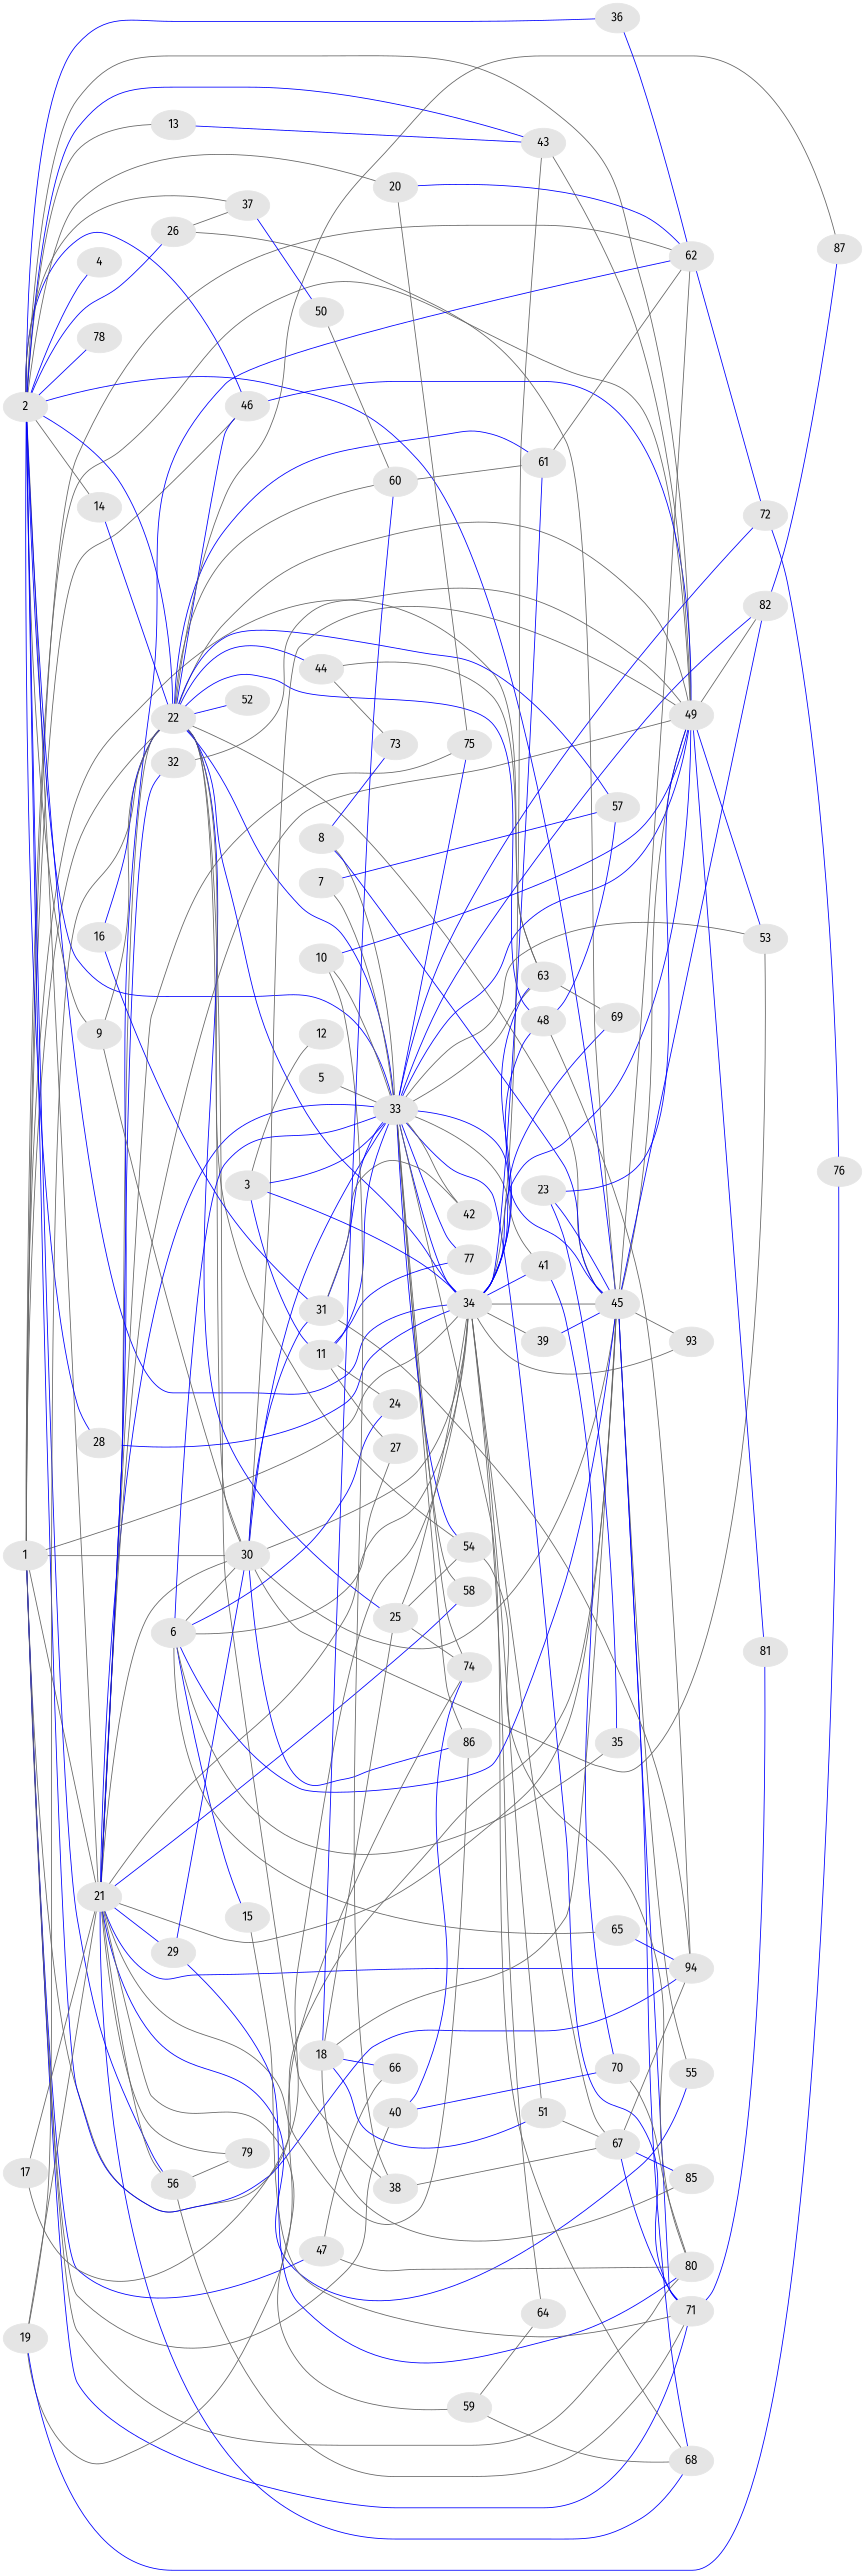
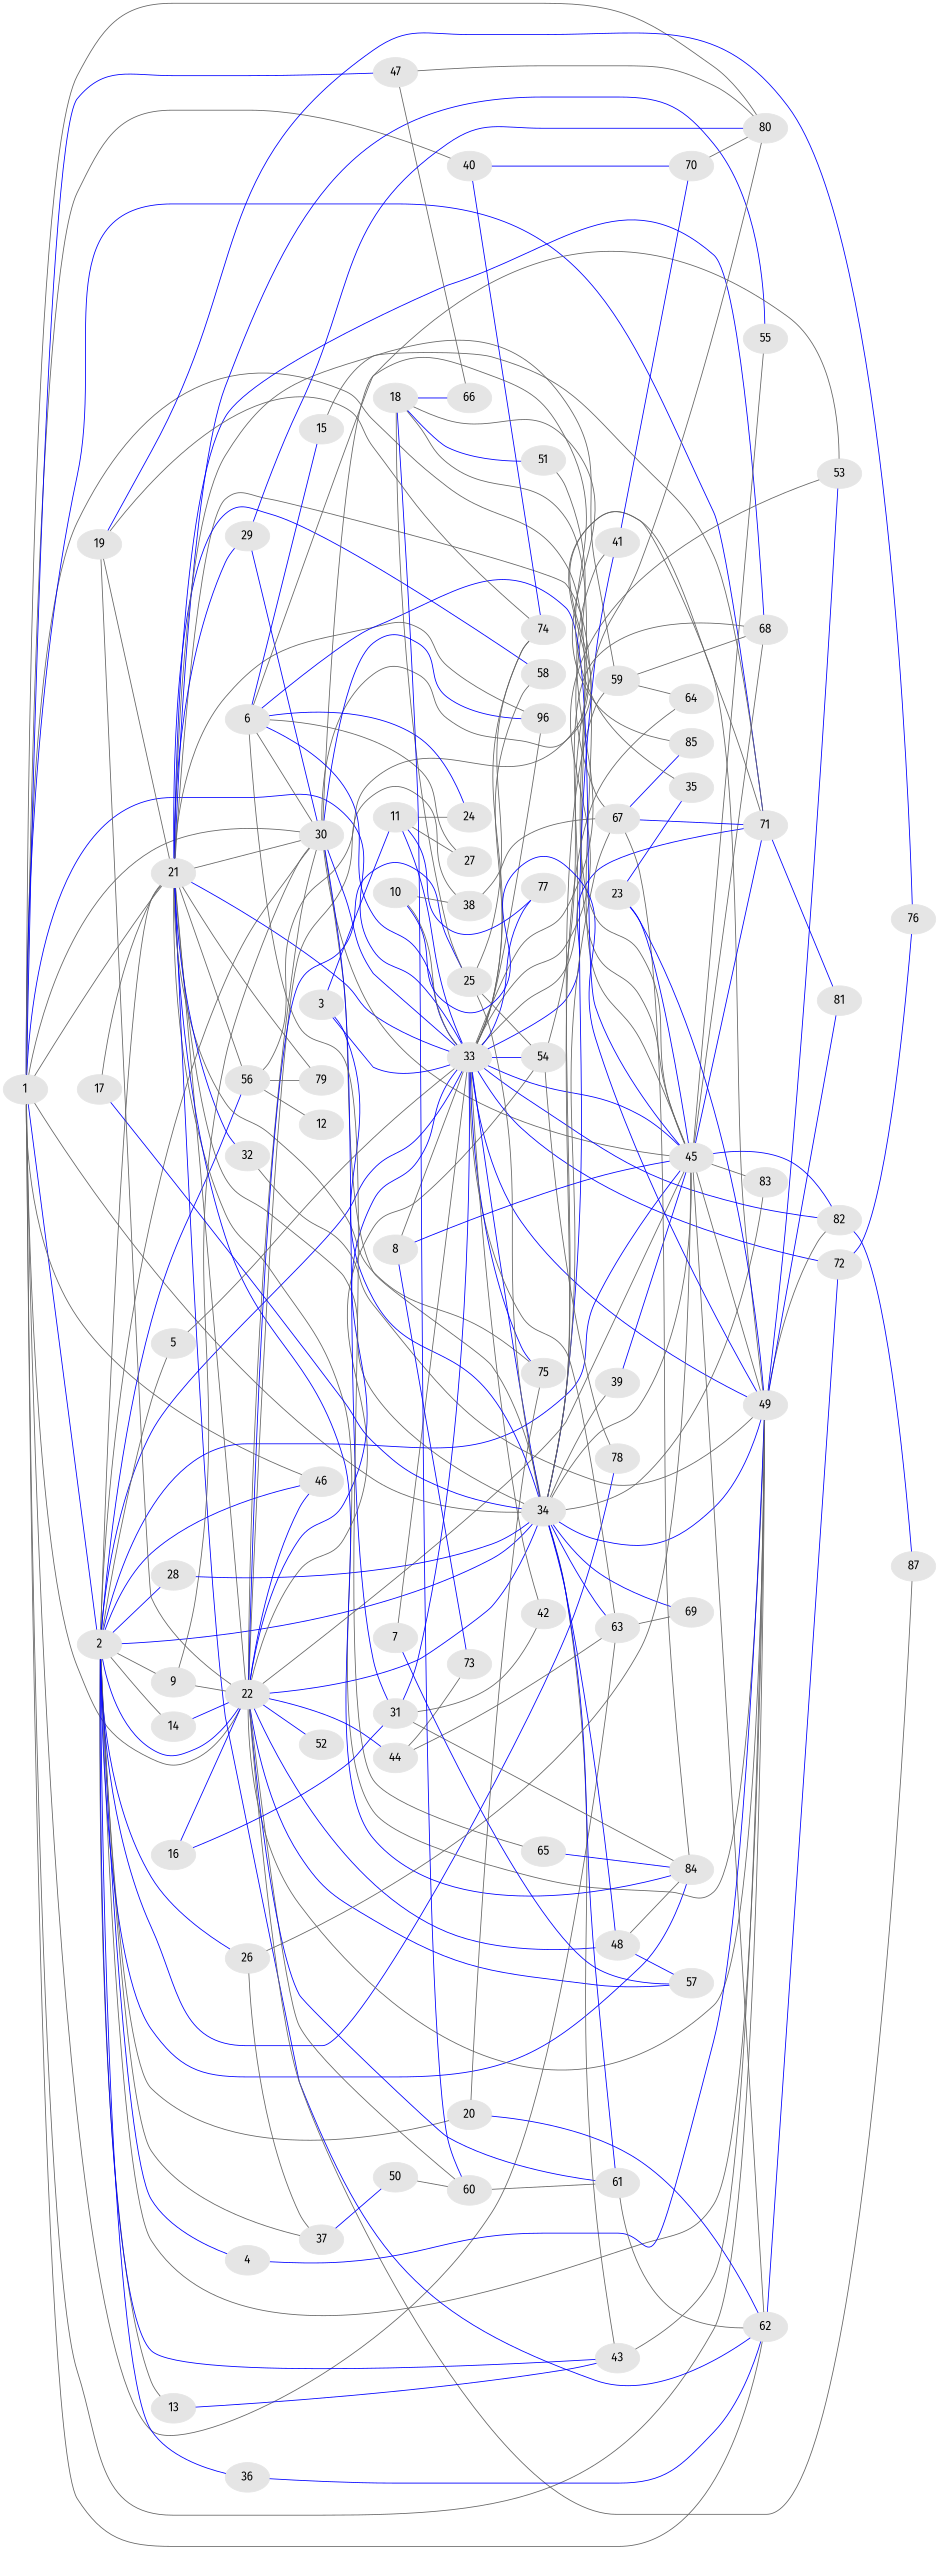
edge "46" -- "49": now "4" -- "49"
edge "33" -- "1": added
edge "12" -- "3": now "12" -- "56"
edge "30" -- "2": added
edge "54" -- "78": added
node "93": label "93" -> "83"
edge "1" -- "2": added
edge "5" -- "2": added
node "86": label "86" -> "96"
edge "34" -- "51": now "34" -- "59"
edge "34" -- "17": color gray40 -> blue
node "94": label "94" -> "84"
edge "45" -- "68": color blue -> gray40
